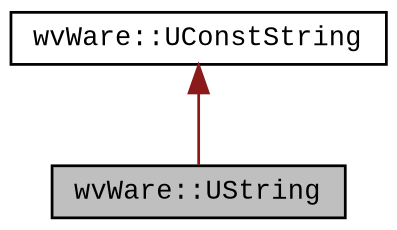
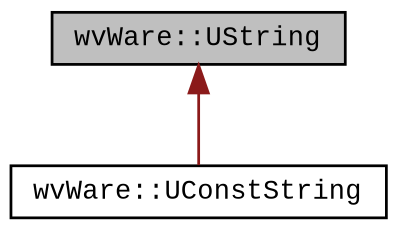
edge "wvWare::UString" -> "wvWare::UConstString": reversed
